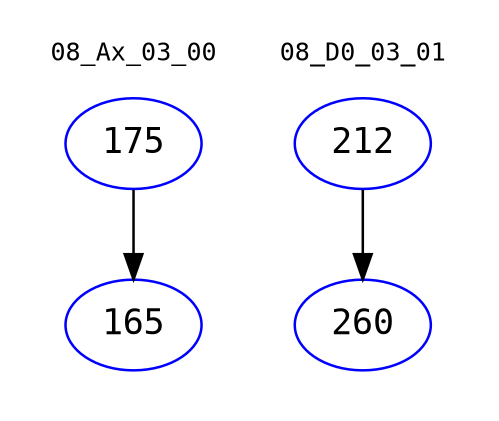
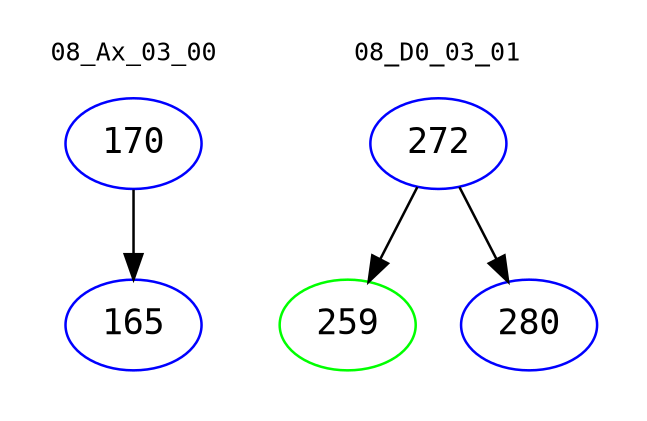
node "175": label "175" -> "170"
node "212": label "212" -> "272"
node "259": added
node "260": label "260" -> "280"
